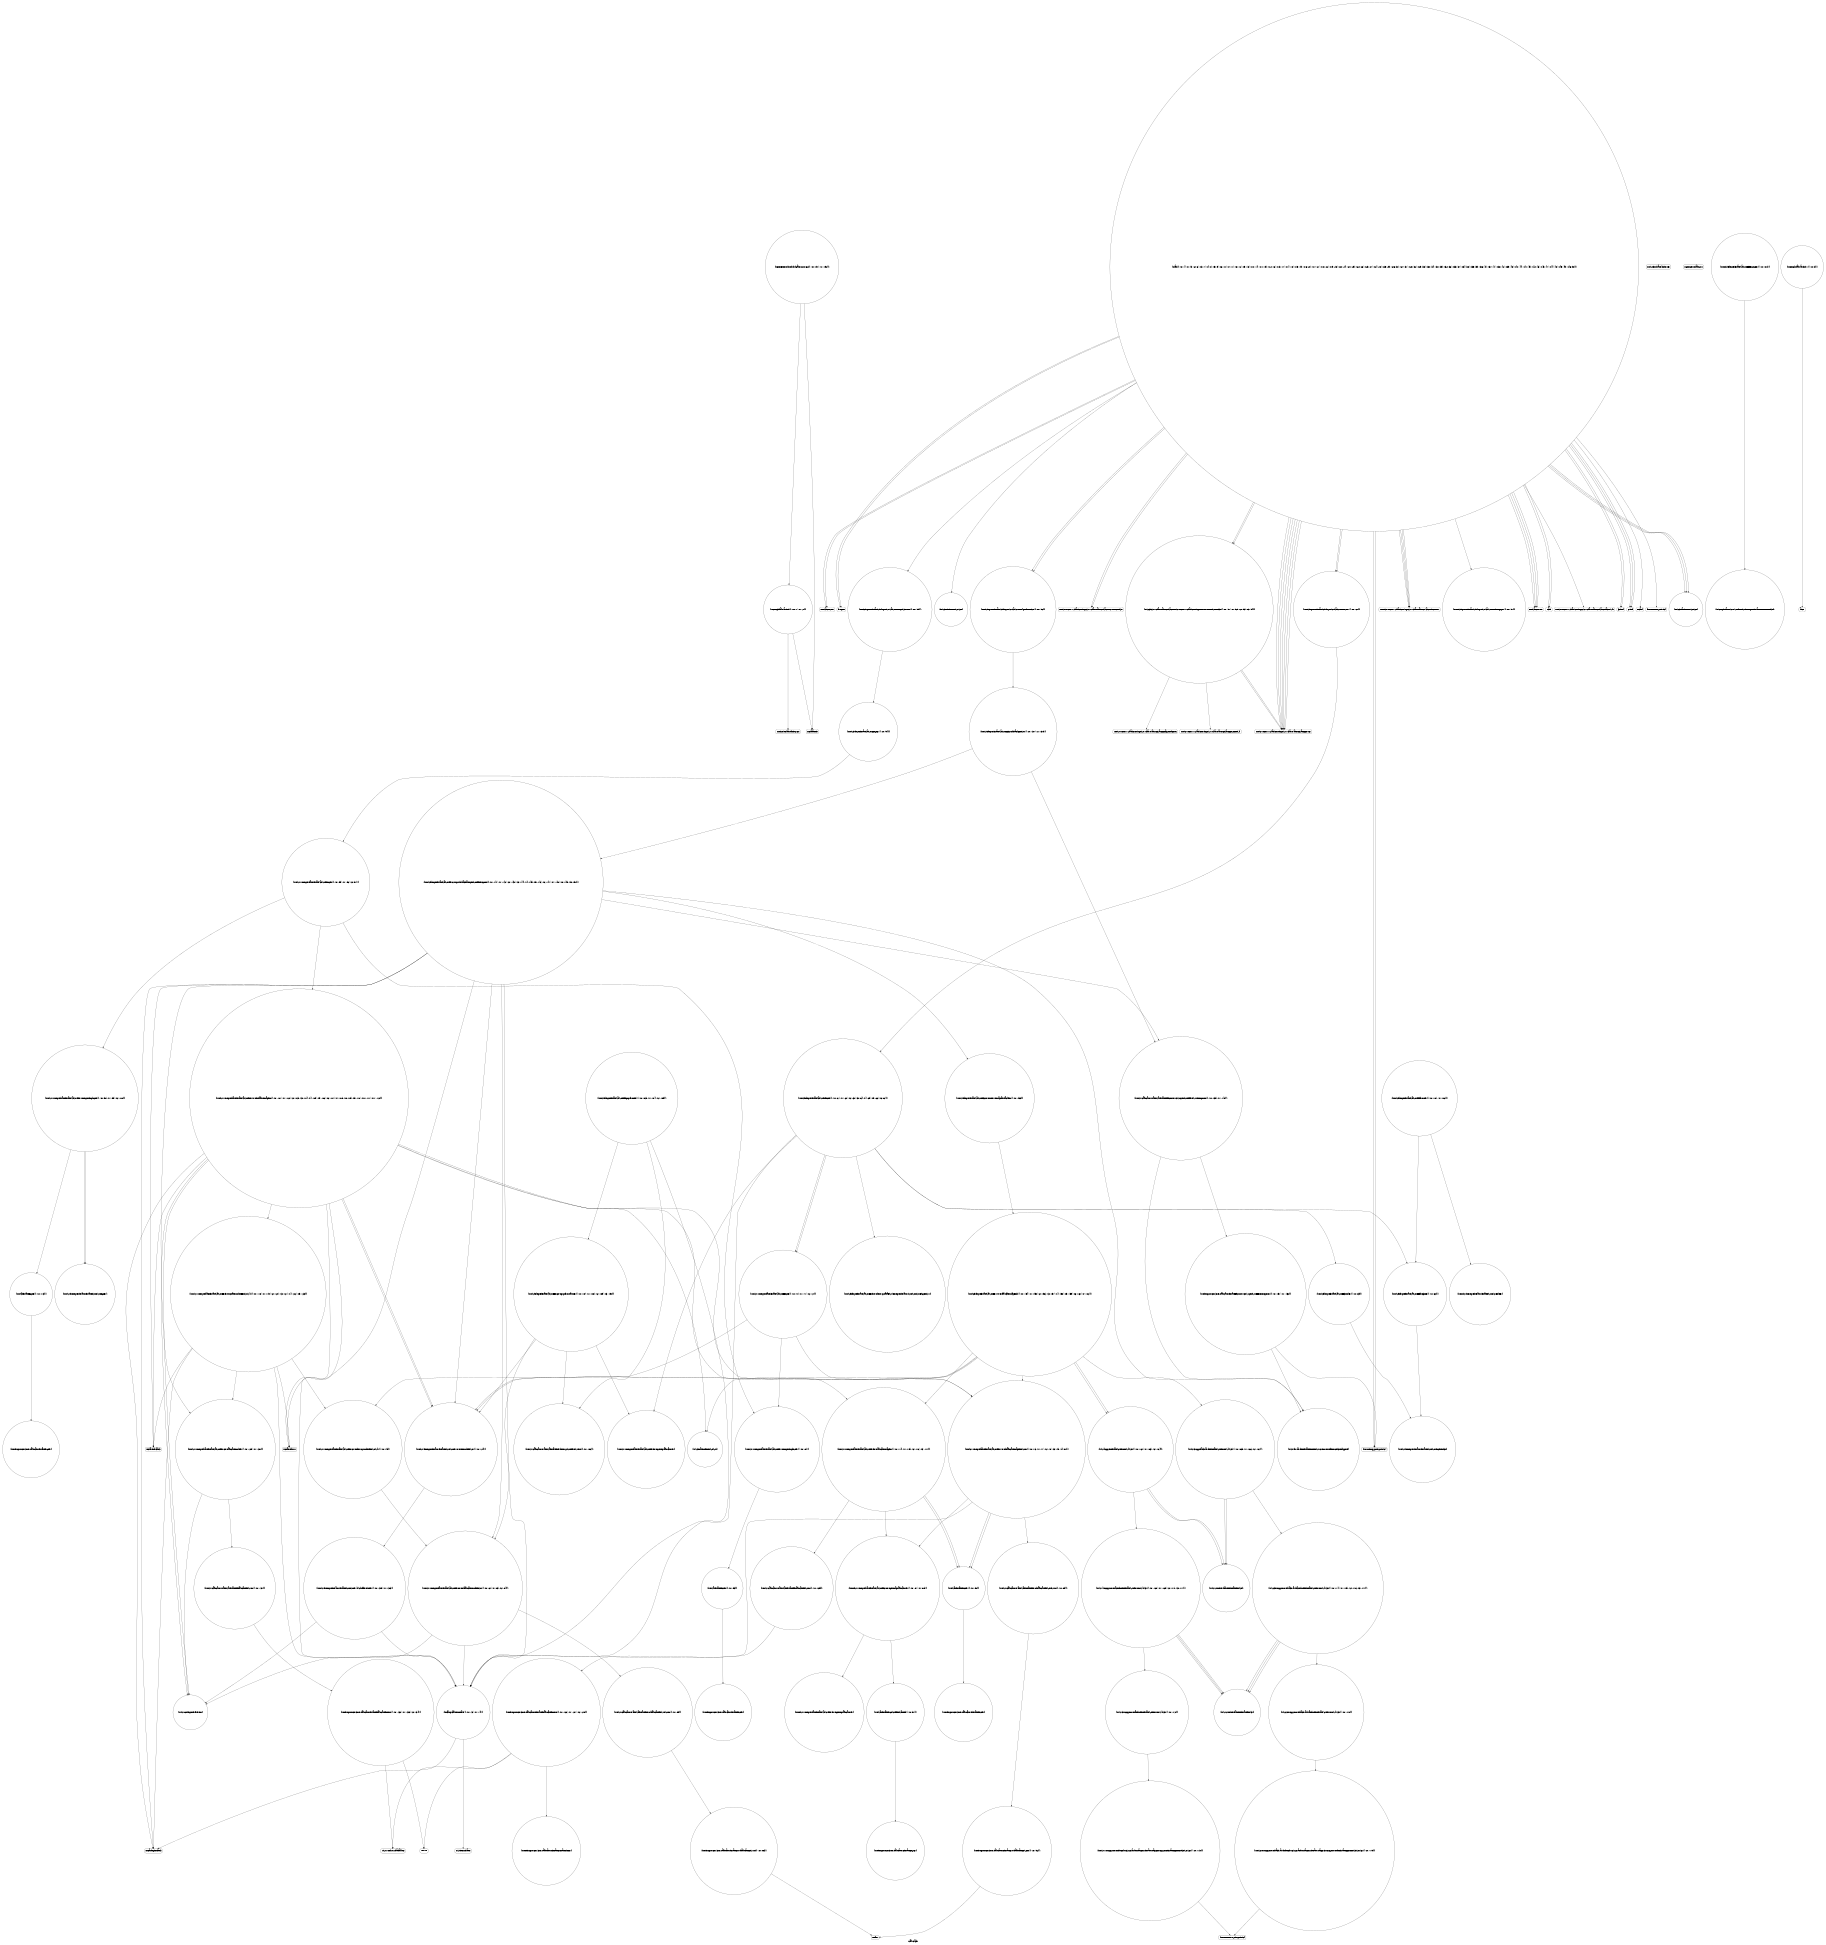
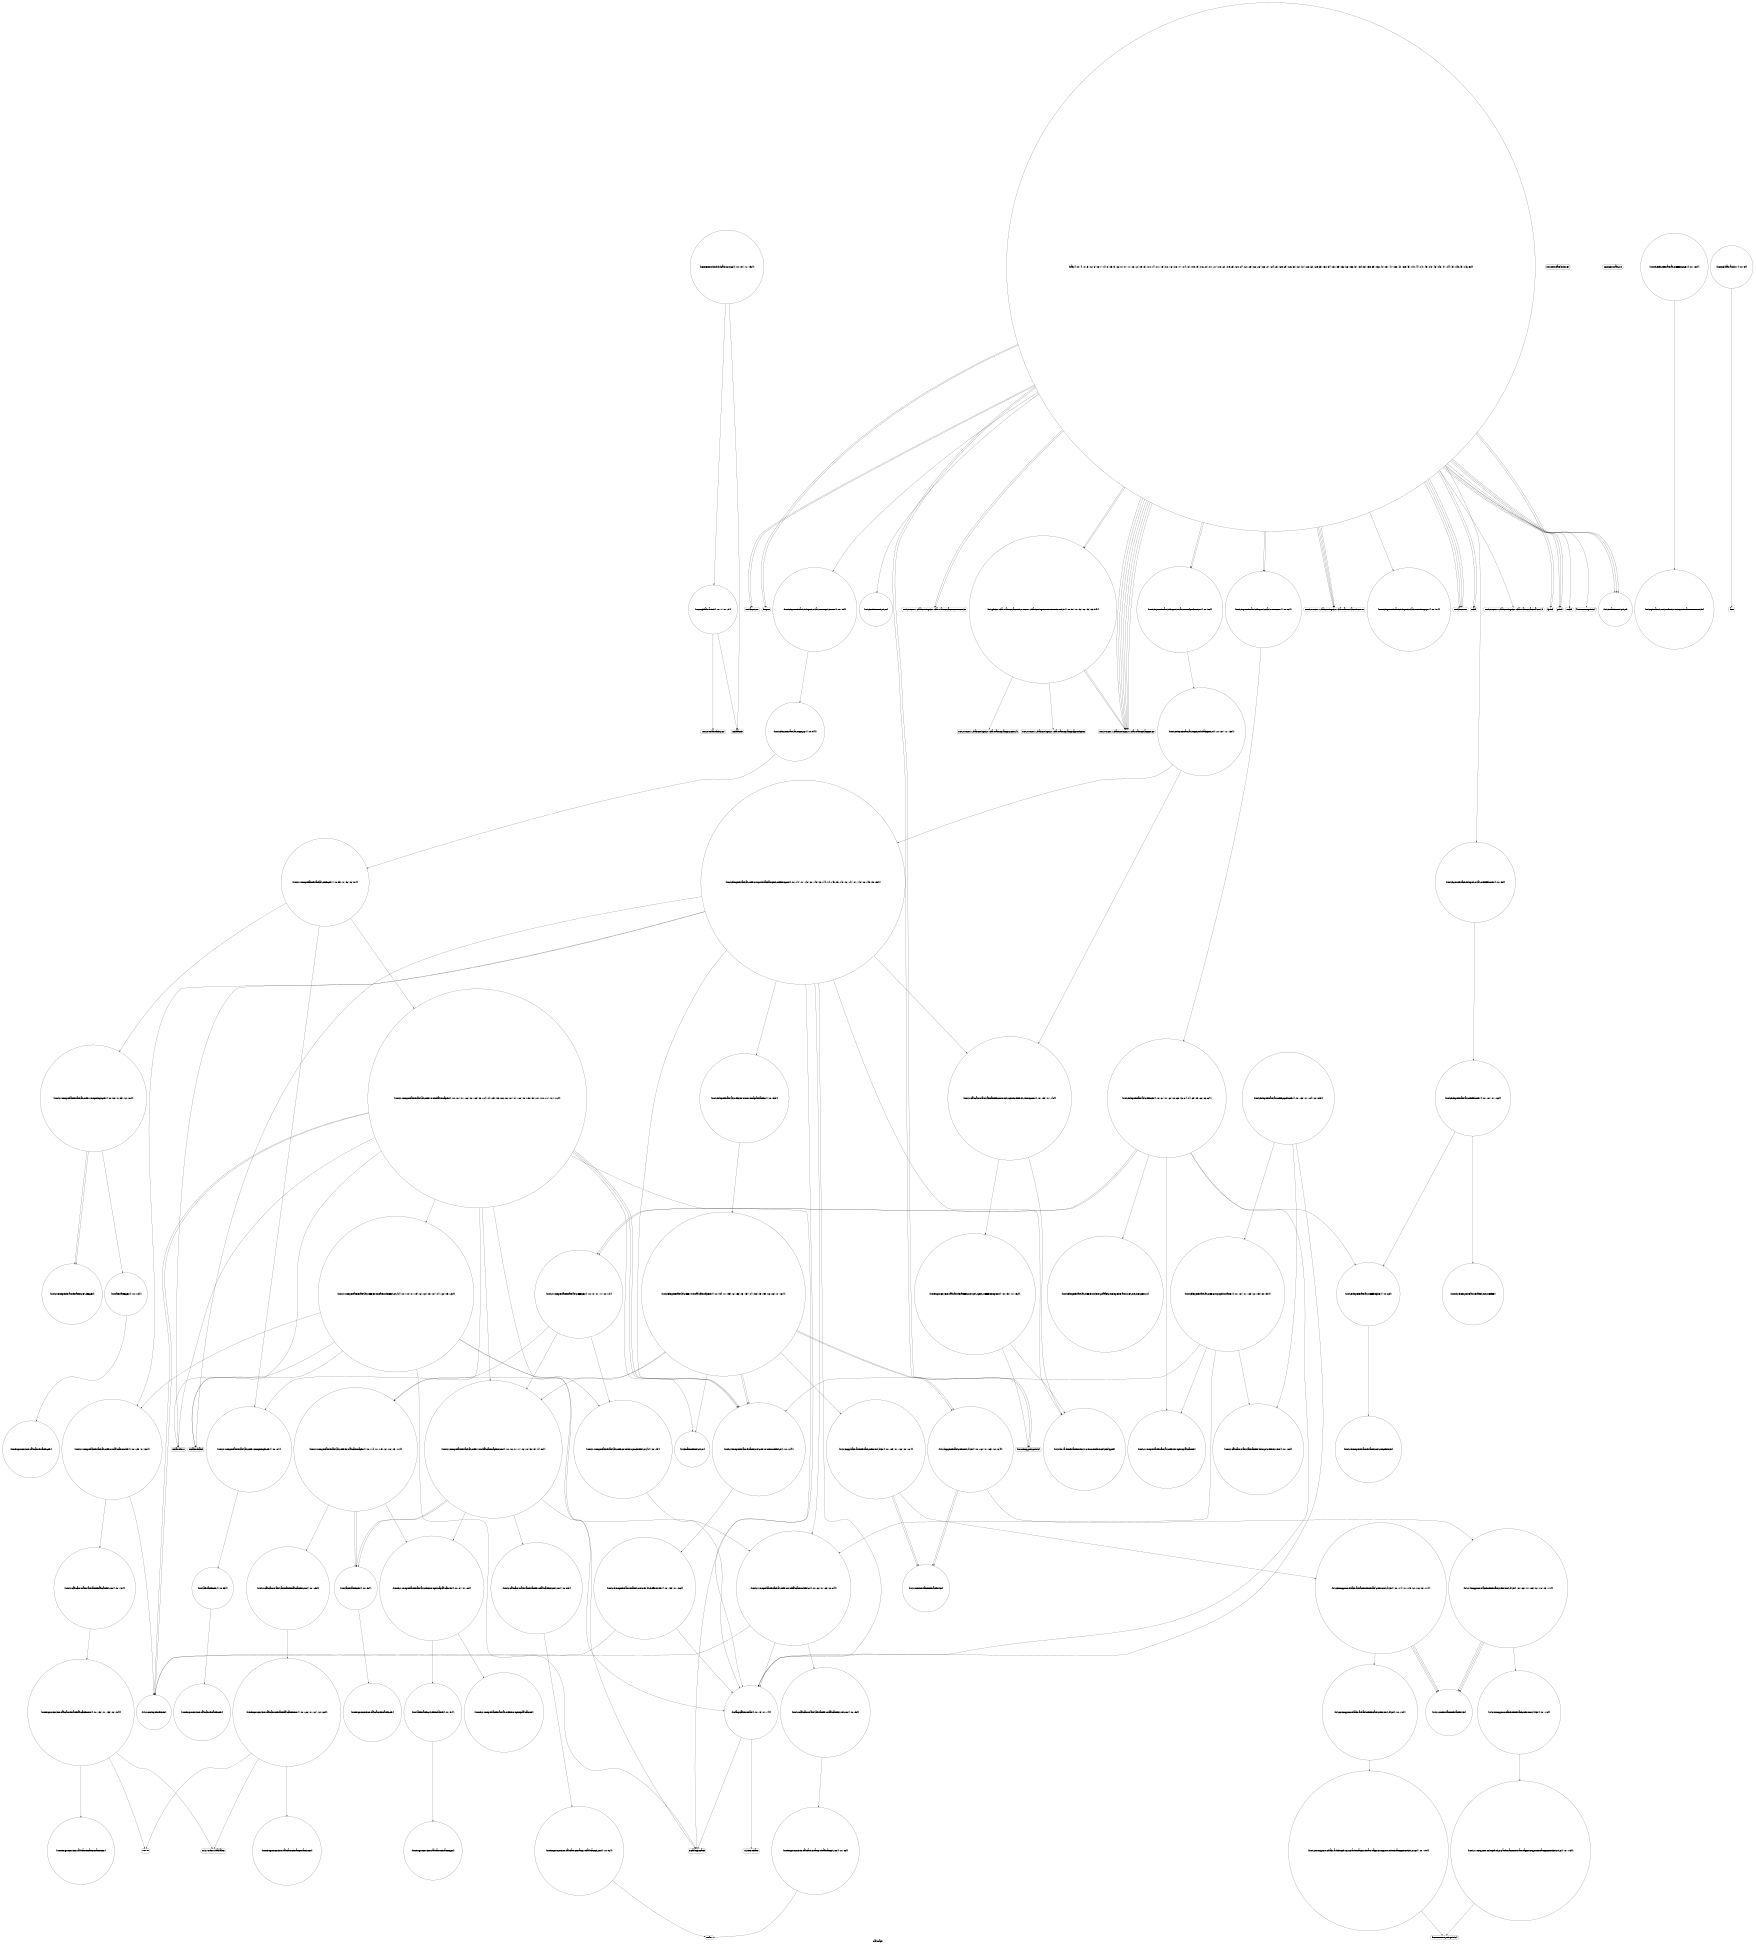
node "{_ZNSt5queueI5stateSt5dequeIS0_SaIS0_EEE5frontEv|{<s0>58}}": added
node "{_ZNSt5dequeI5stateSaIS0_EE3endEv|{<s0>69}}": removed
node "{_ZNK9__gnu_cxx13new_allocatorI5stateE8max_sizeEv}": added
